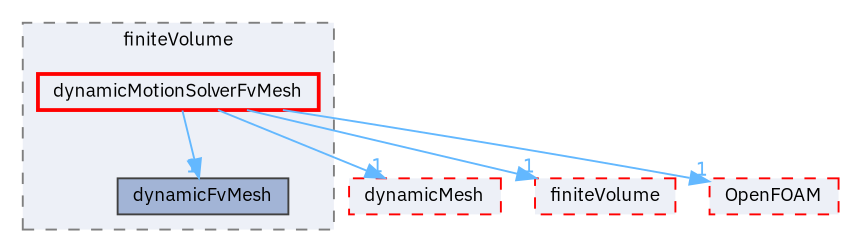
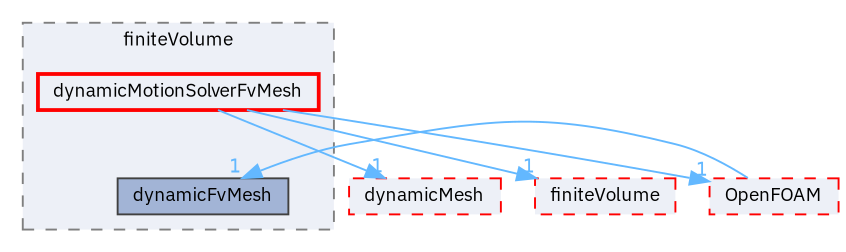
edge "dynamicMotionSolverFvMesh" -> "dynamicFvMesh": now "OpenFOAM" -> "dynamicFvMesh"
